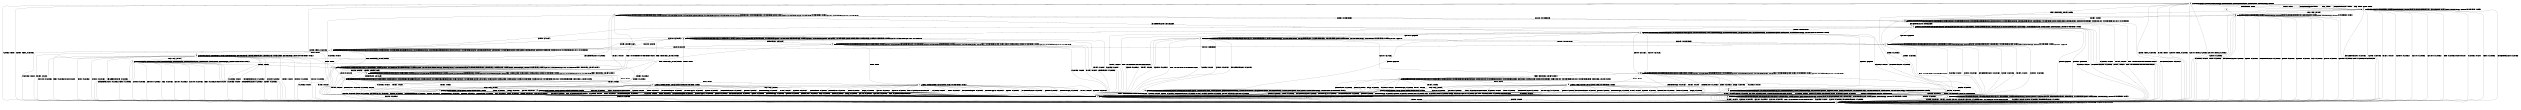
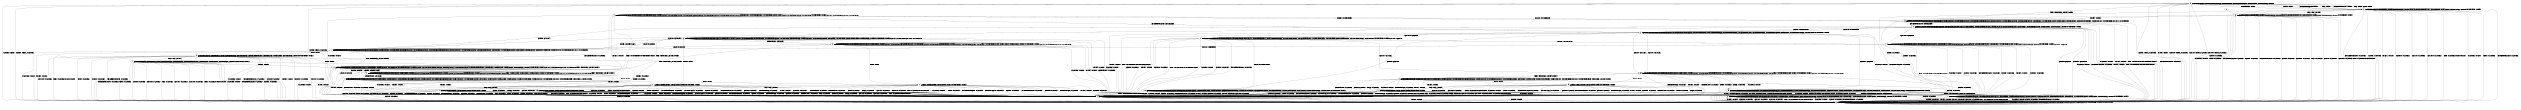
edge "y" -> "k": added, label "CH_CLOSE / UNIMPLEMENTED"
edge "s" -> "j": now "s" -> "m"
edge "g" -> "z": label "CH_CLOSE / CH_CLOSE" -> "CH_CLOSE / CH_DEBUG"
edge "n" -> "i": label "RESP30 / KEX31+NEWKEYS" -> "KEX30 / KEX31+NEWKEYS"
edge "dd" -> "q": removed, label "CH_CLOSE / DISCONNECT"
